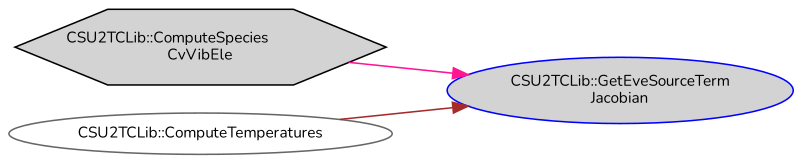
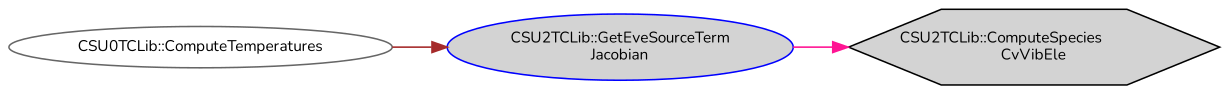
edge "CSU2TCLib::ComputeSpecies CvVibEle" -> "CSU2TCLib::GetEveSourceTerm Jacobian": reversed
node "CSU2TCLib::ComputeTemperatures": label "CSU2TCLib::ComputeTemperatures" -> "CSU0TCLib::ComputeTemperatures"
